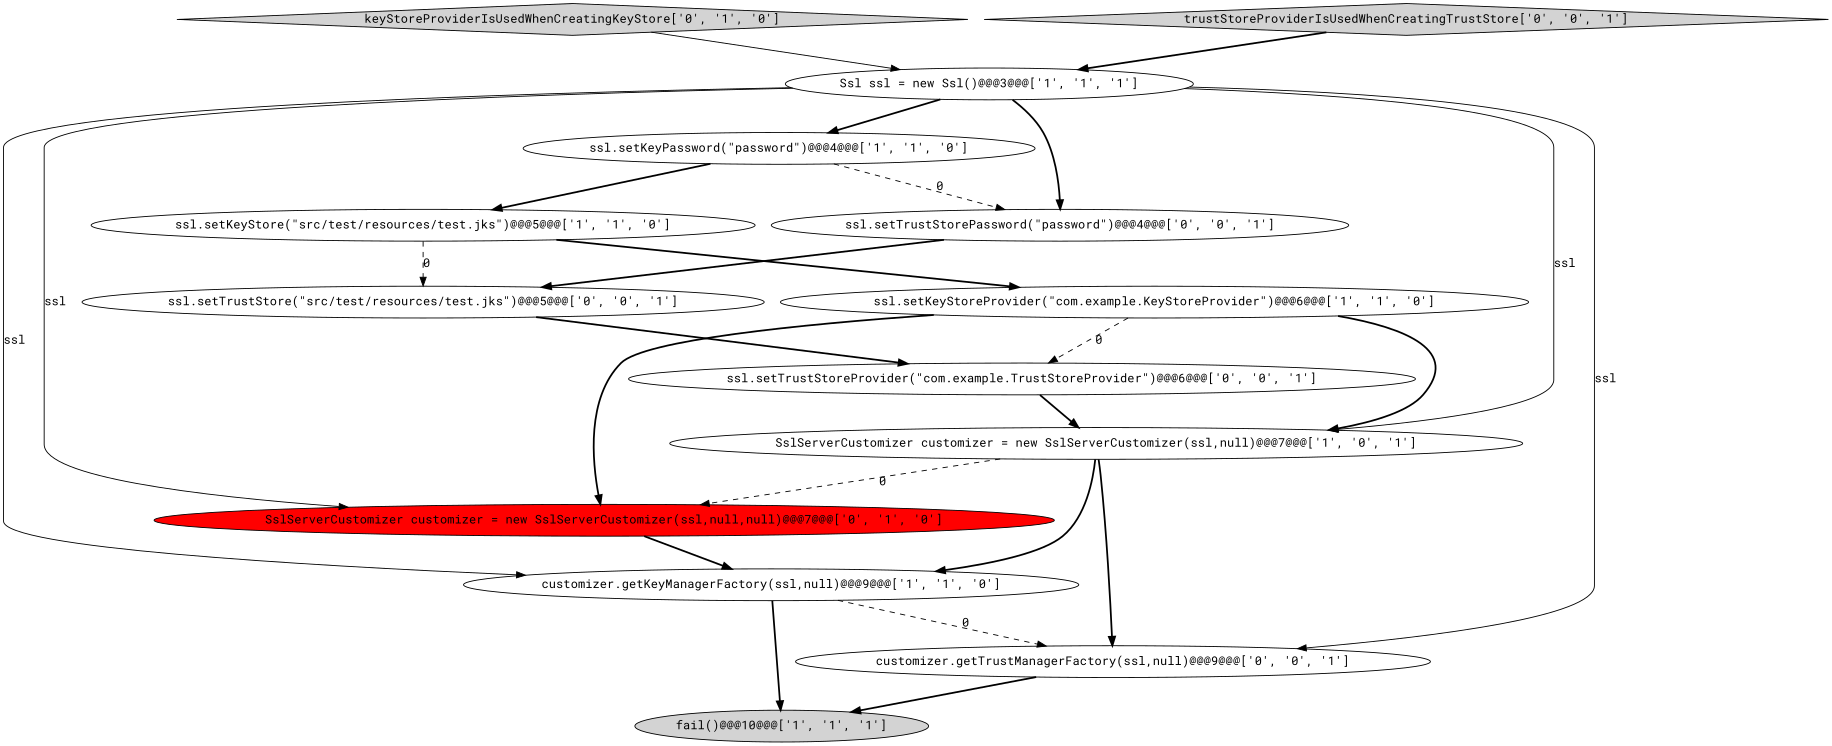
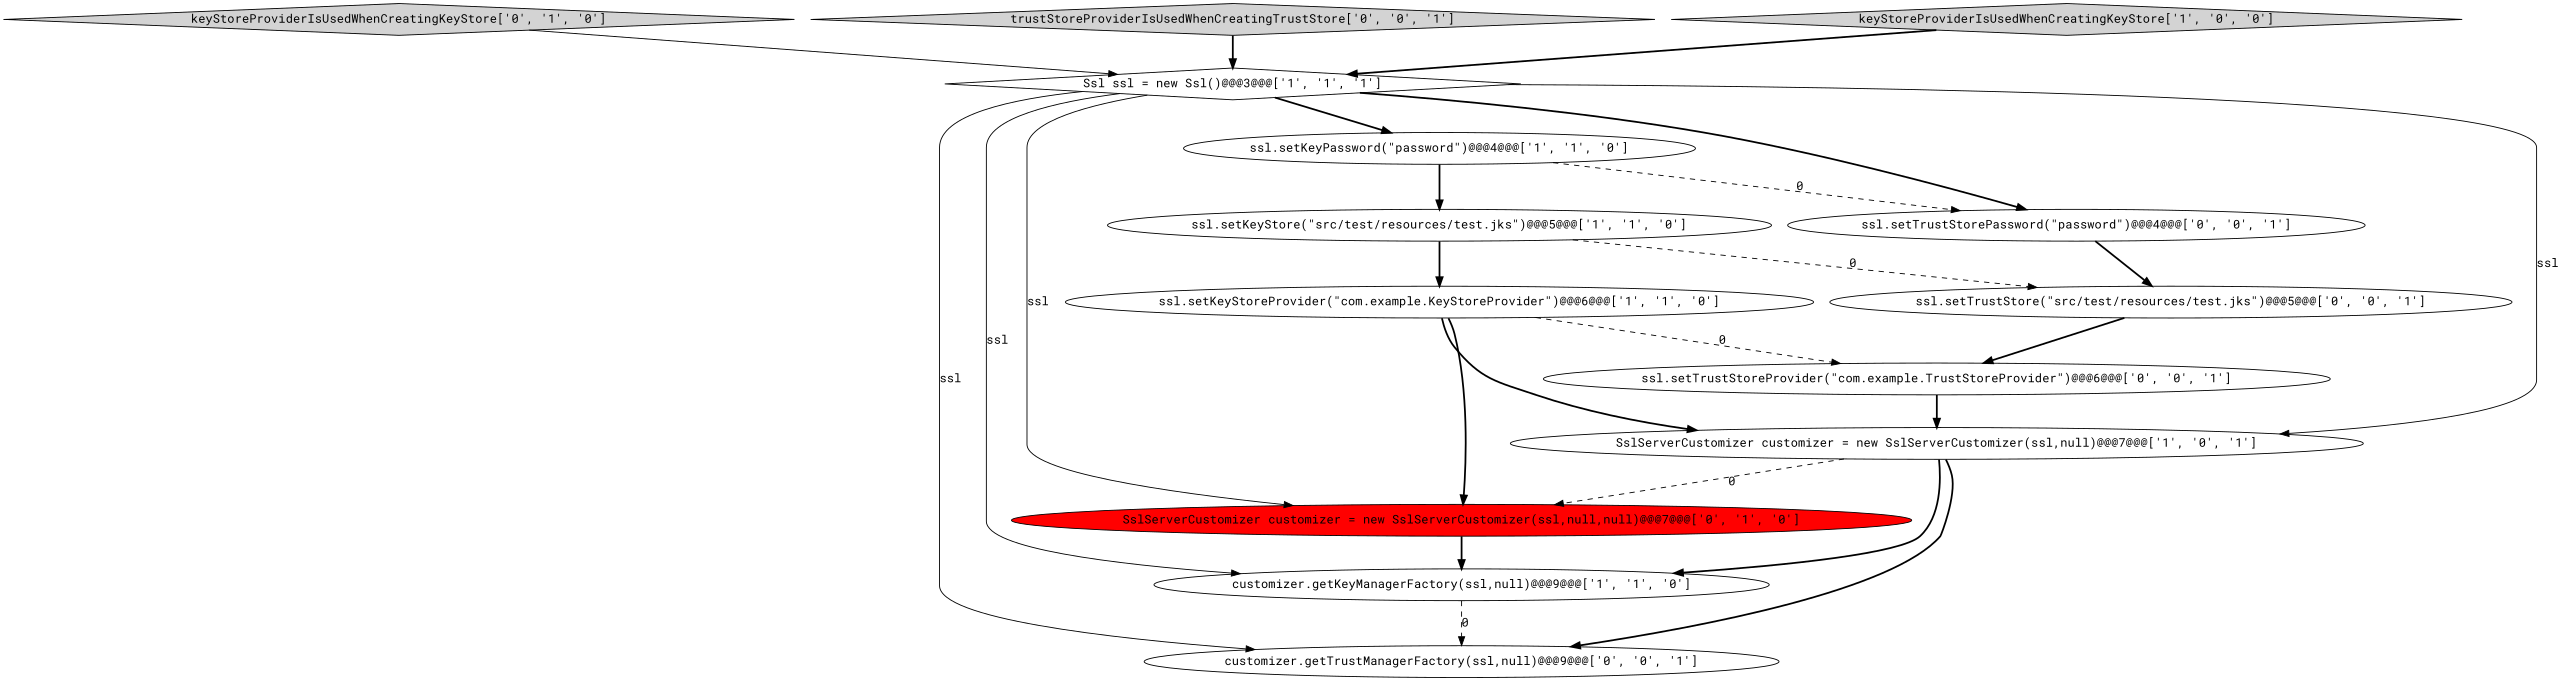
node "keyStoreProviderIsUsedWhenCreatingKeyStore['1', '0', '0']": added
node "Ssl ssl = new Ssl()@@@3@@@['1', '1', '1']": shape ellipse -> diamond
node "fail()@@@10@@@['1', '1', '1']": removed
